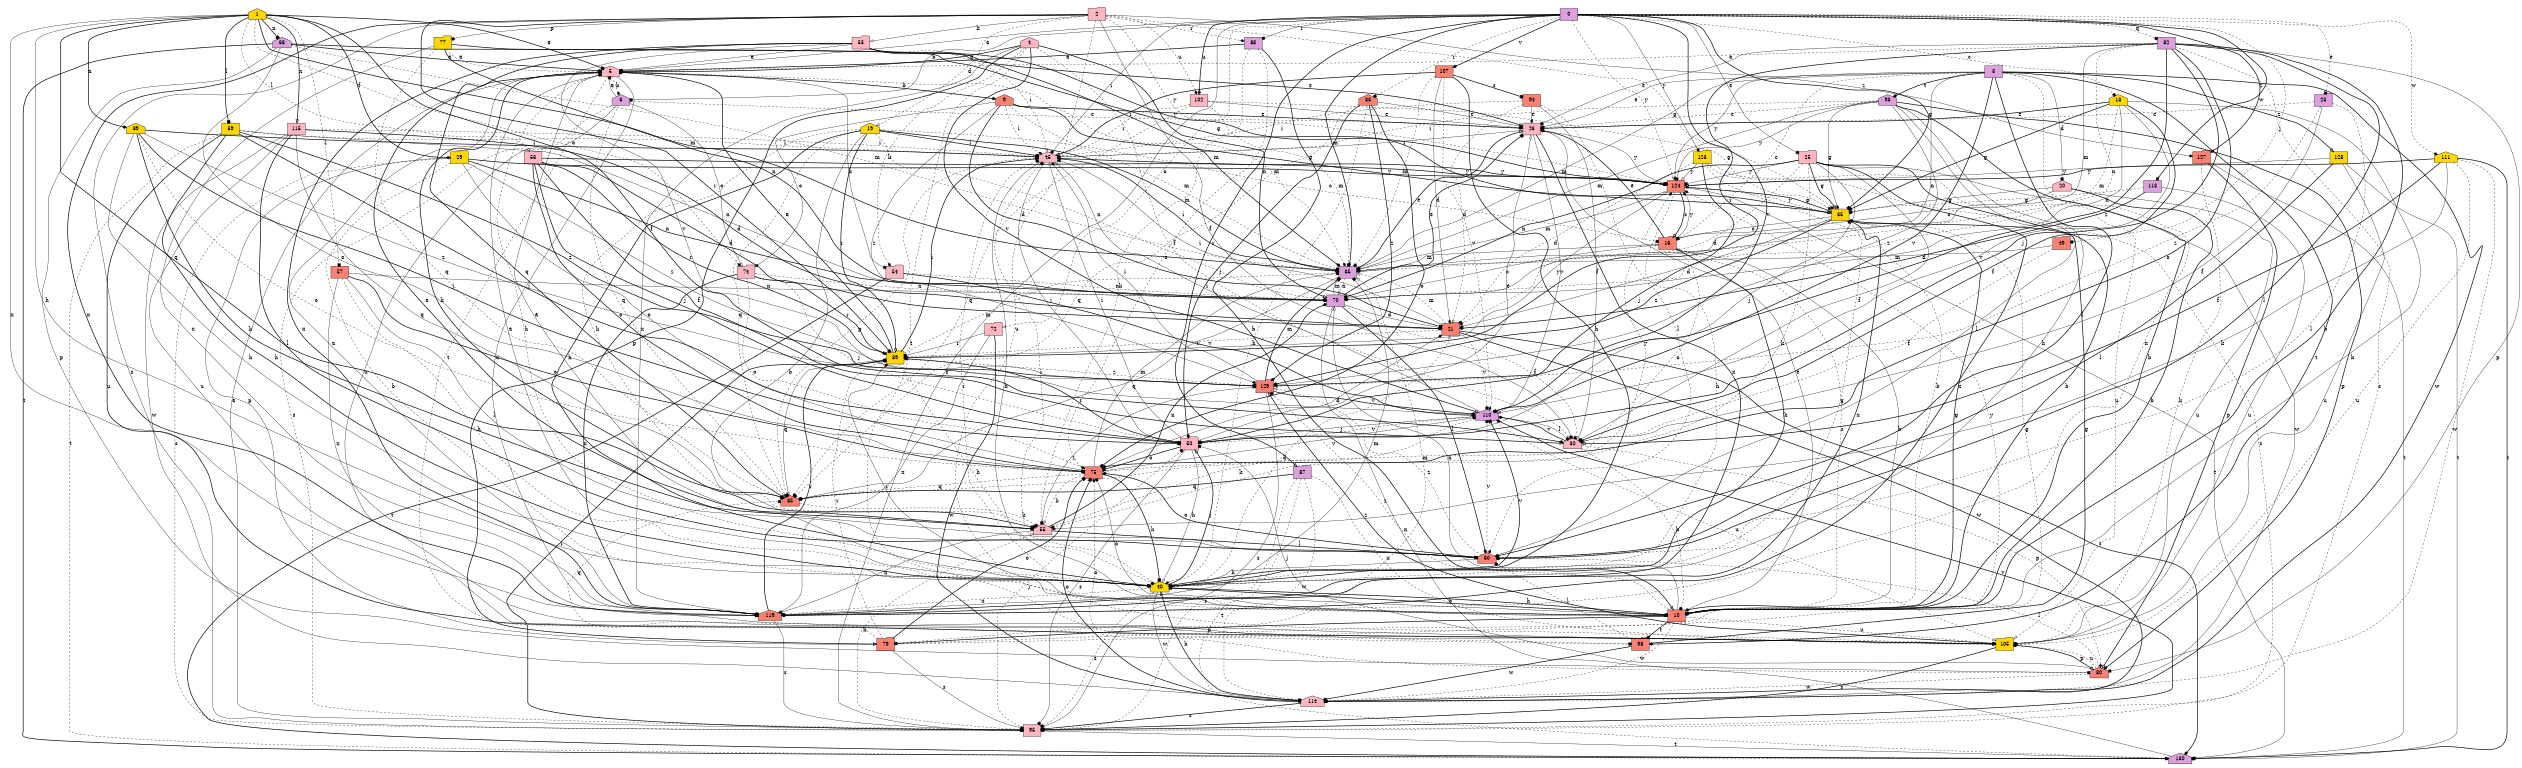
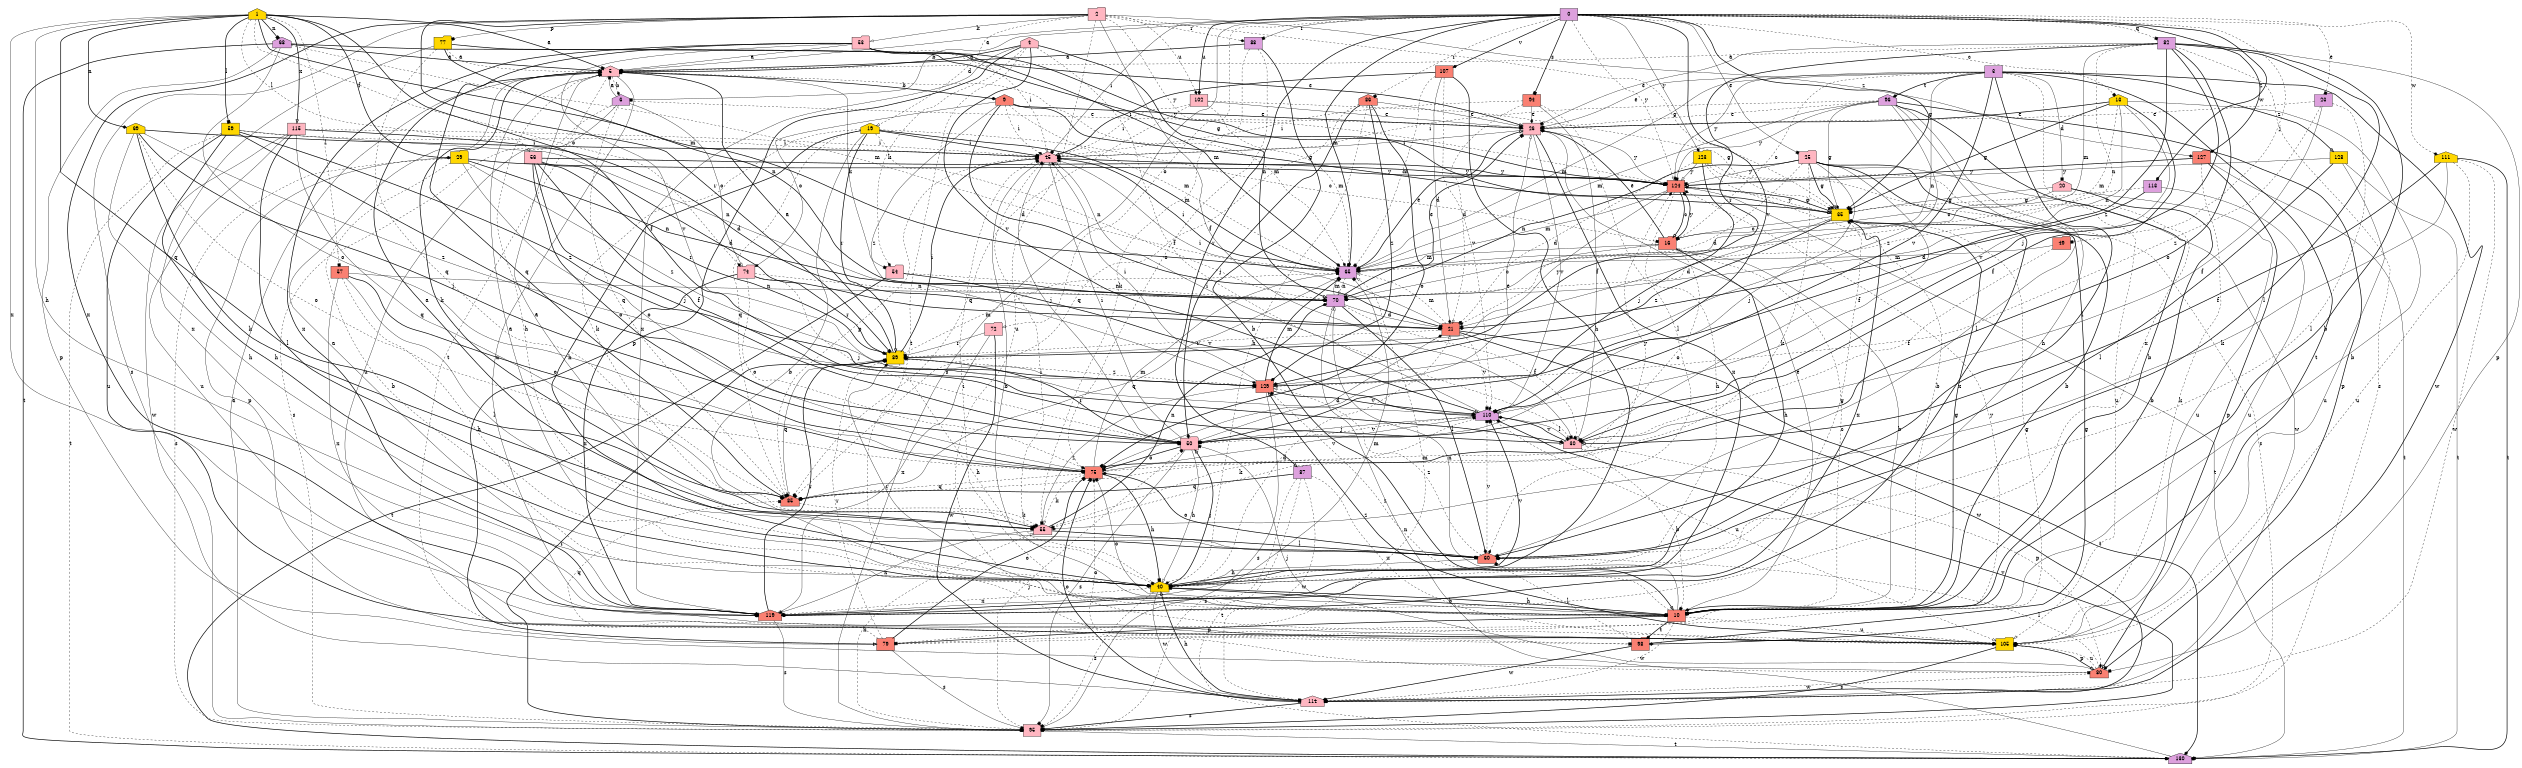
edge "107" -> "94": now "0" -> "94"
edge "111" -> "124": now "127" -> "124"
edge "16" -> "124": style solid -> bold
